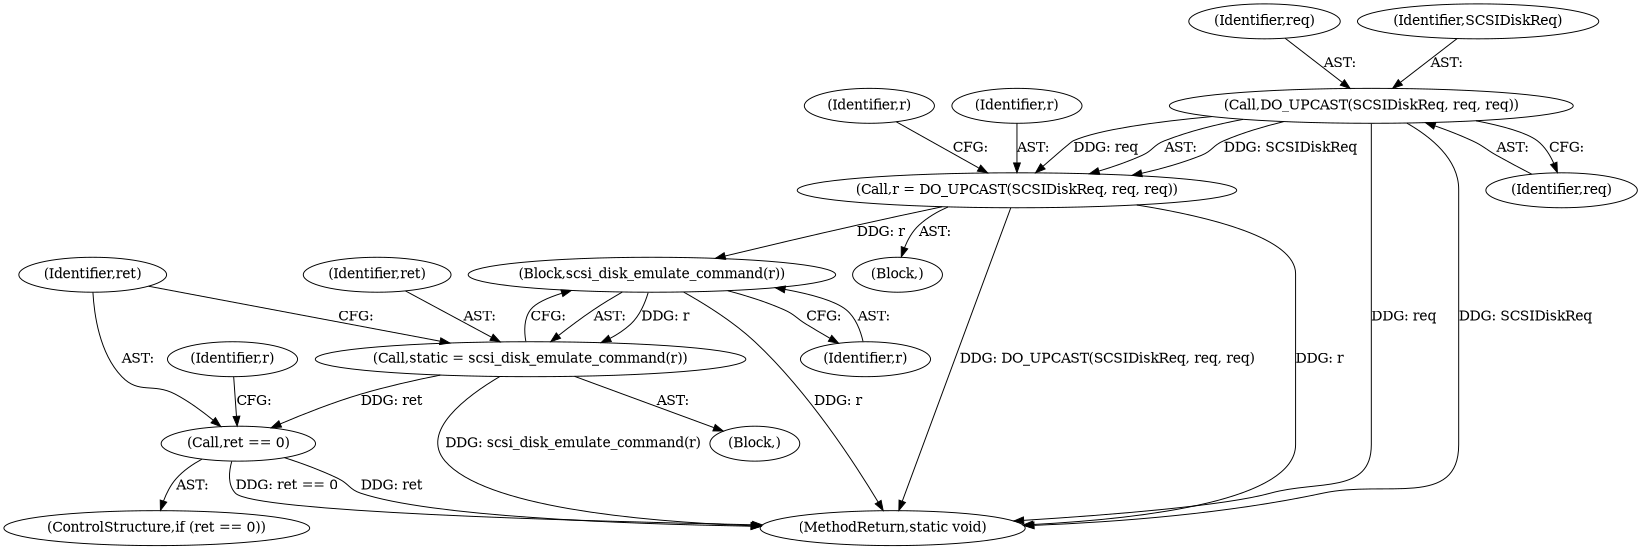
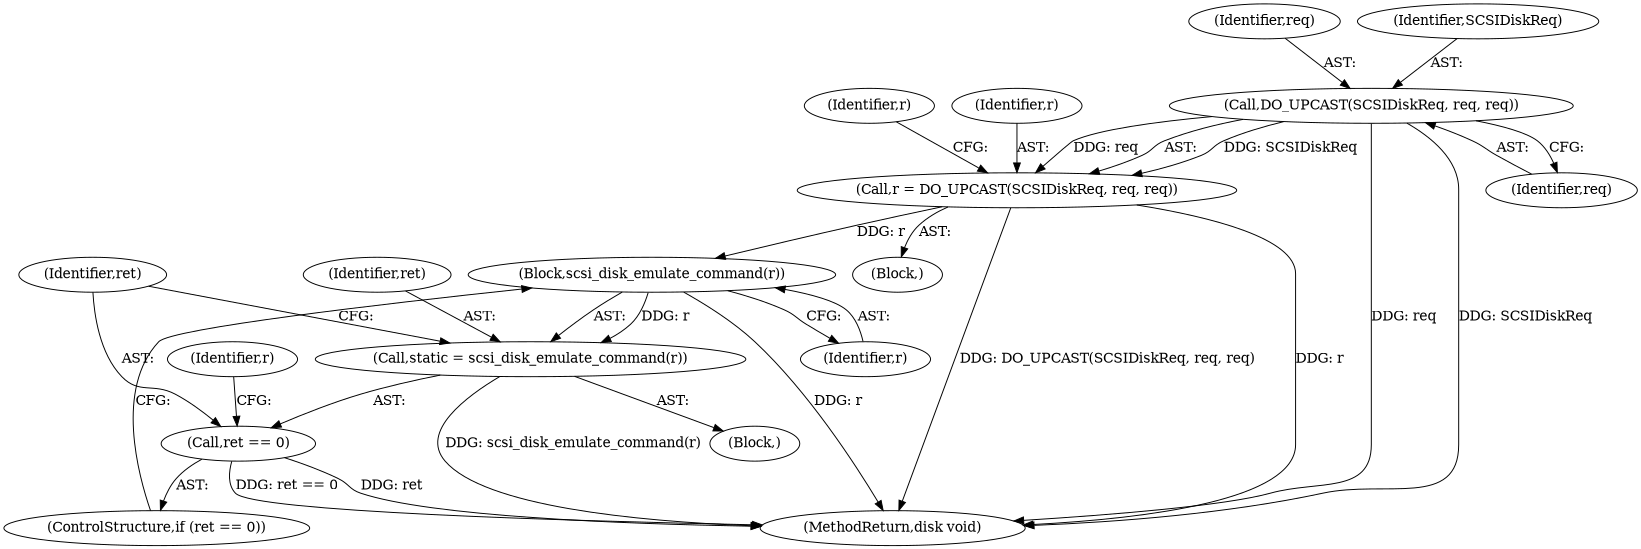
edge "(Call,static = scsi_disk_emulate_command(r))" -> "(Block,scsi_disk_emulate_command(r))": now "(ControlStructure,if (ret == 0))" -> "(Block,scsi_disk_emulate_command(r))"
edge "(Call,static = scsi_disk_emulate_command(r))" -> "(Call,ret == 0)": label "DDG: ret" -> "AST: "
node "(MethodReturn,static void)": label "(MethodReturn,static void)" -> "(MethodReturn,disk void)"
